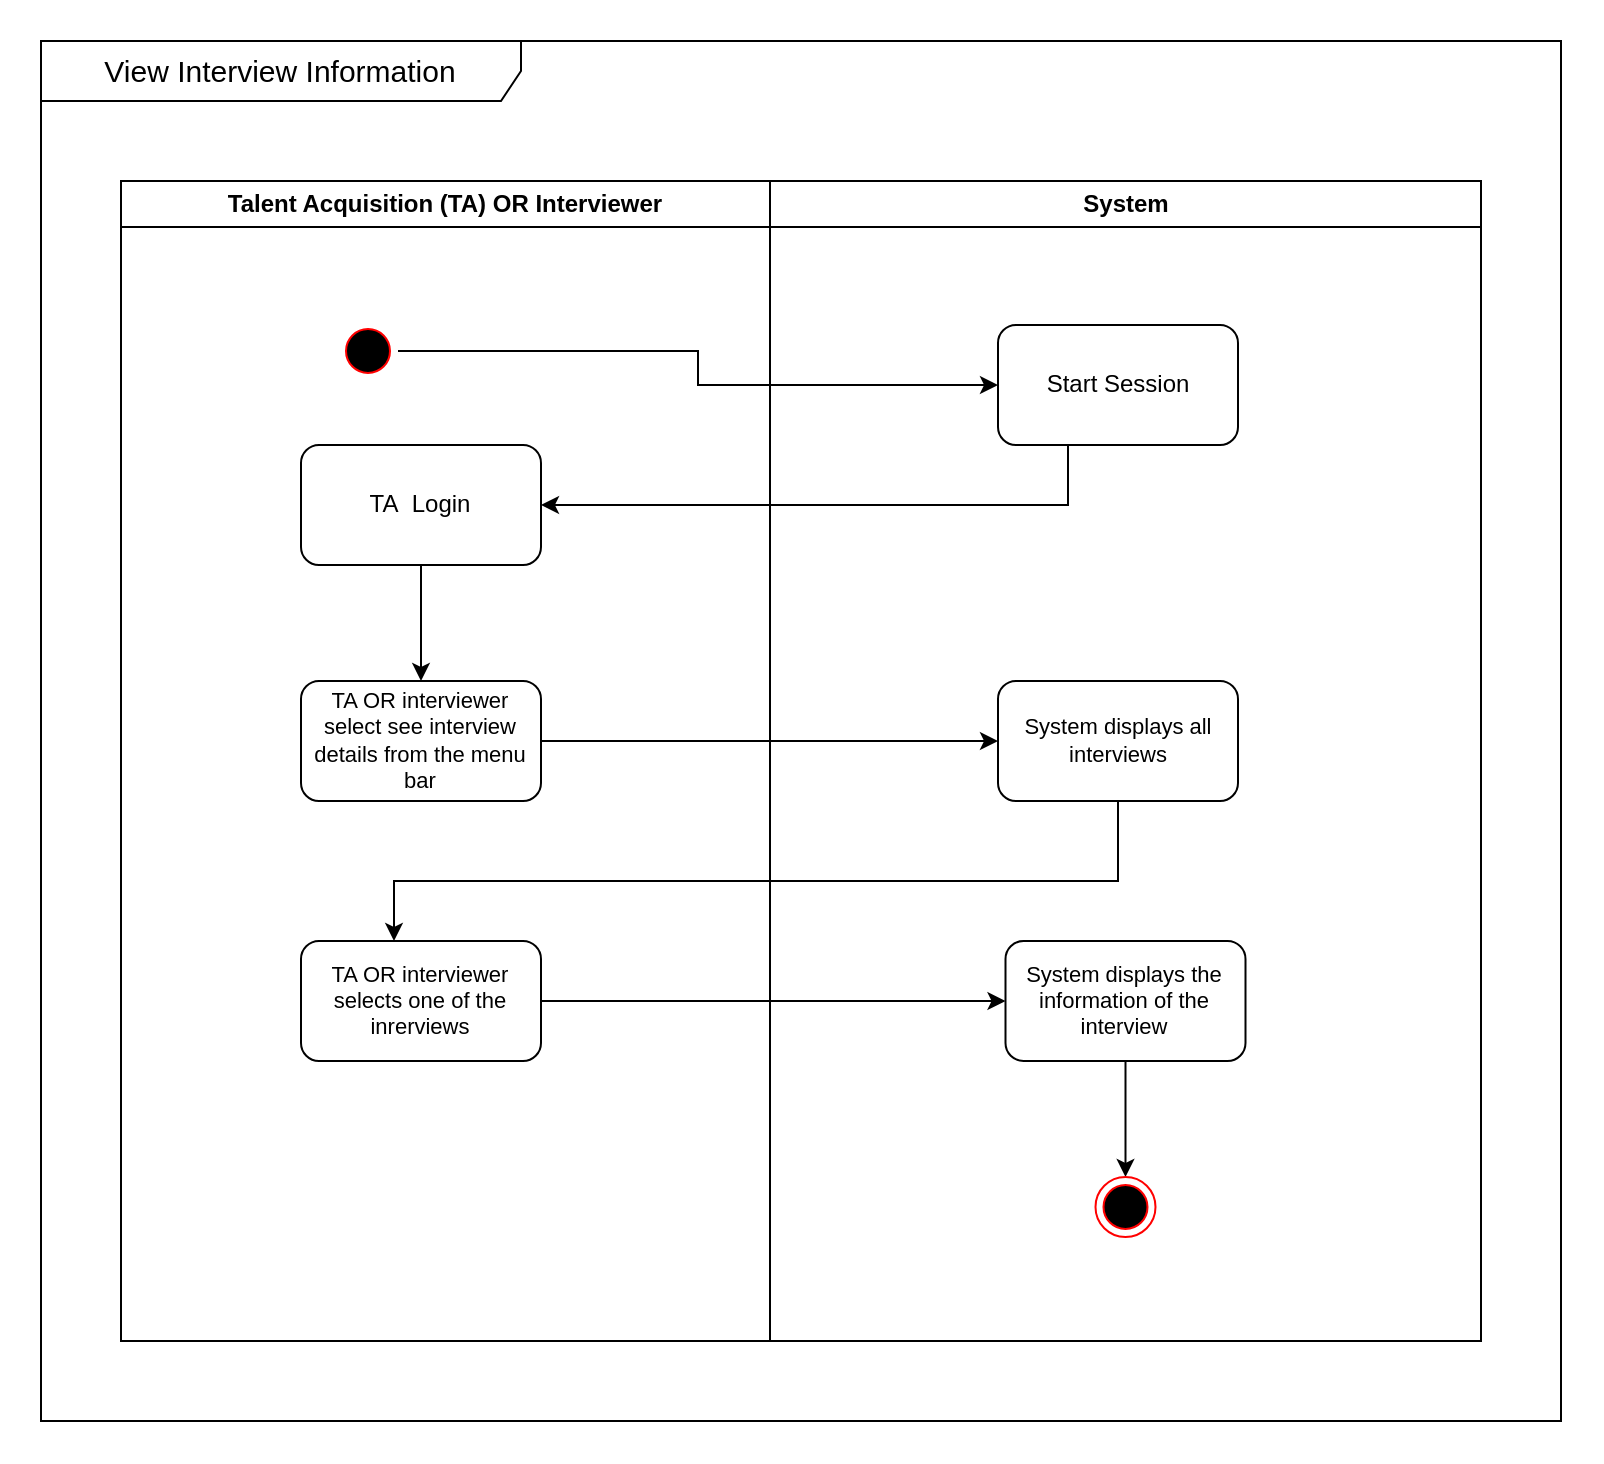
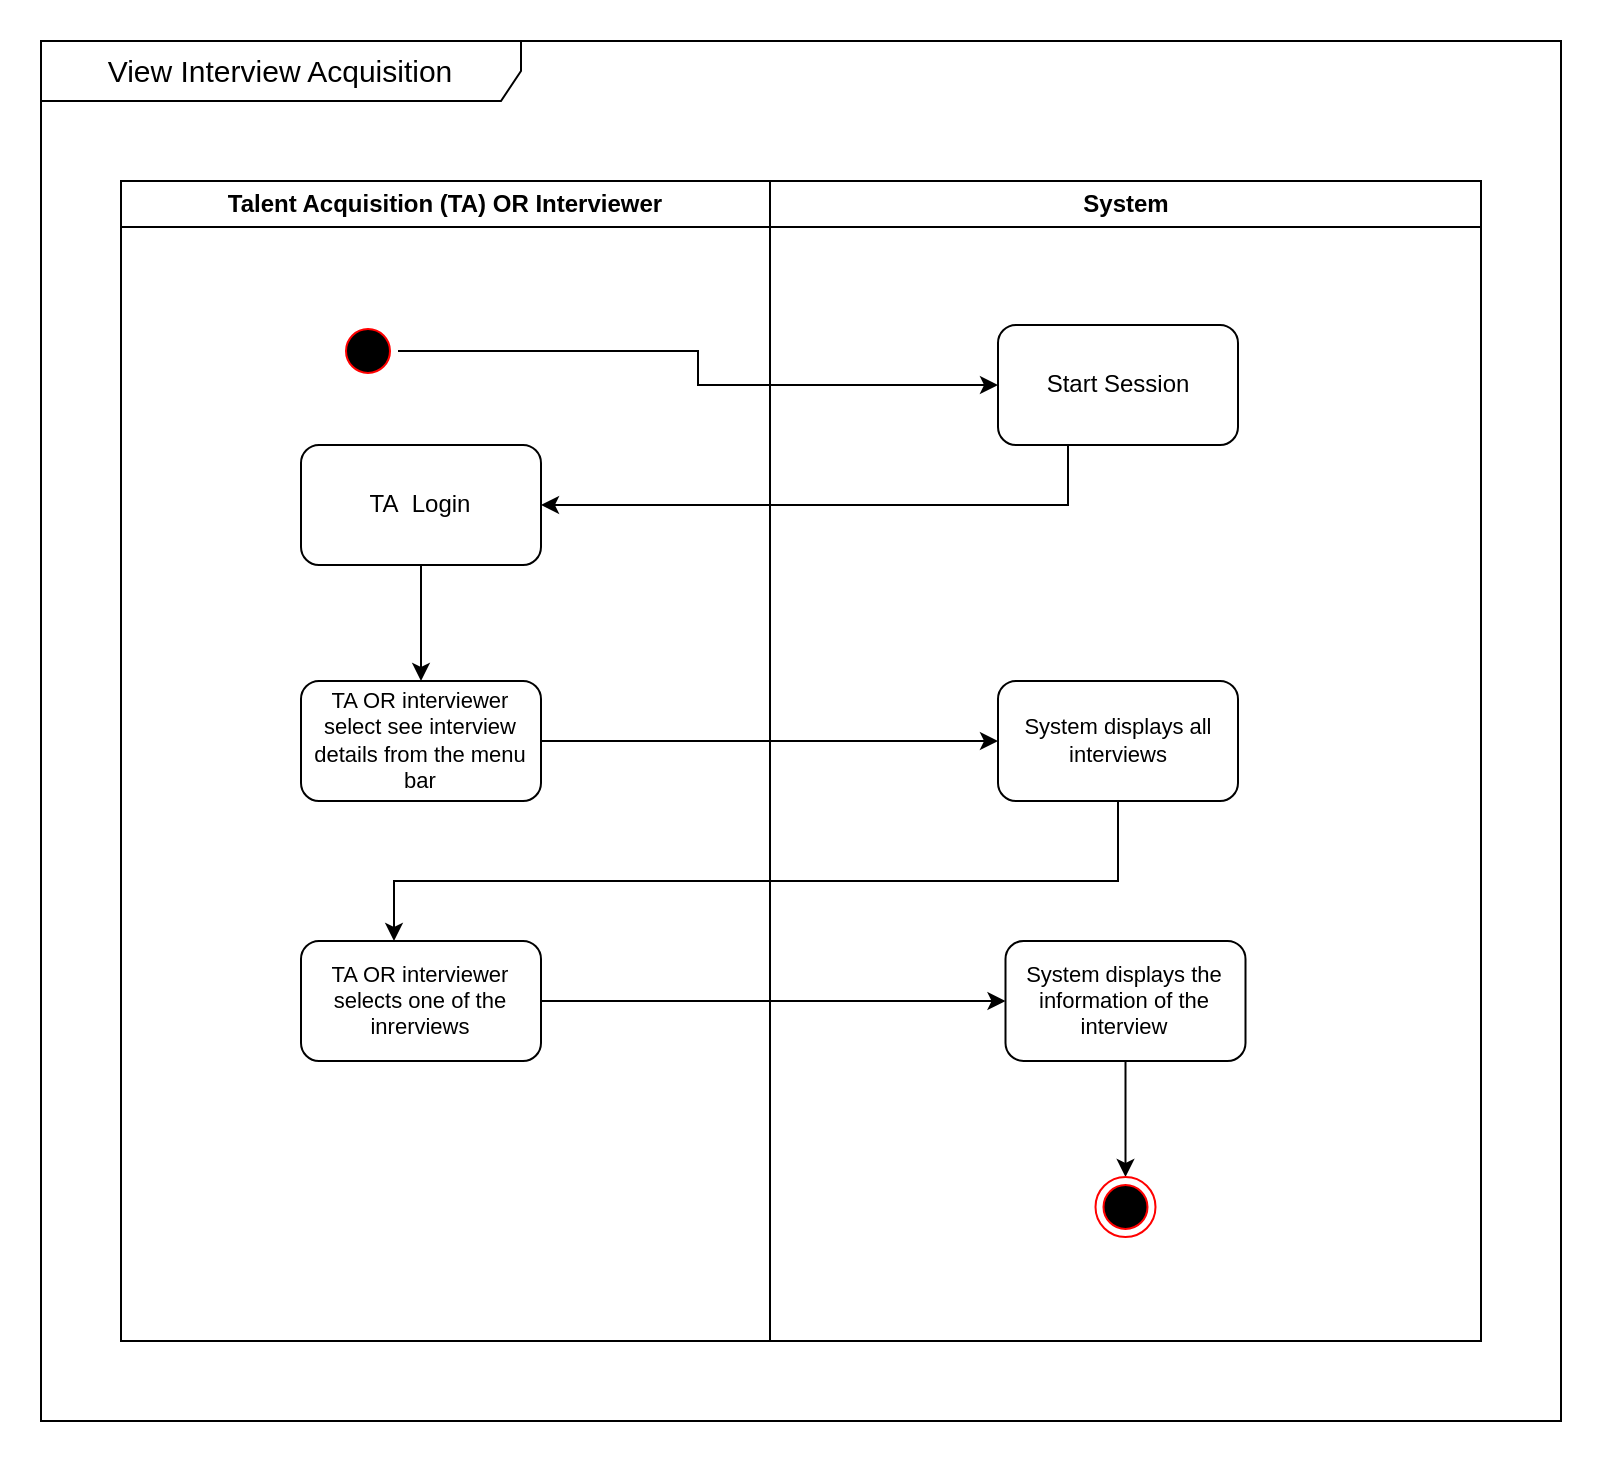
node "View Interview Information": label "View Interview Information" -> "View Interview Acquisition"
